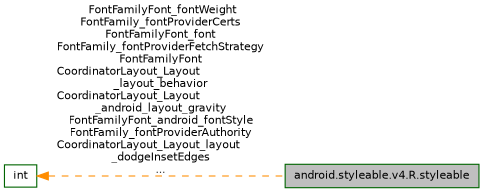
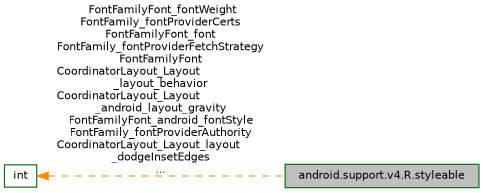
node "android.styleable.v4.R.styleable": label "android.styleable.v4.R.styleable" -> "android.support.v4.R.styleable"
